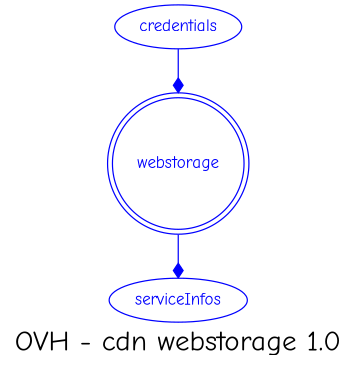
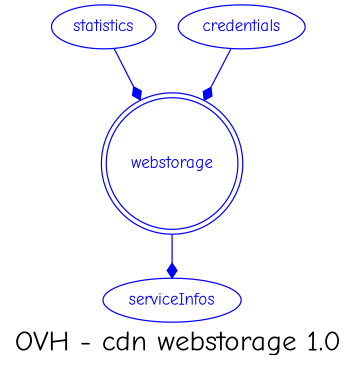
node "statistics": added
